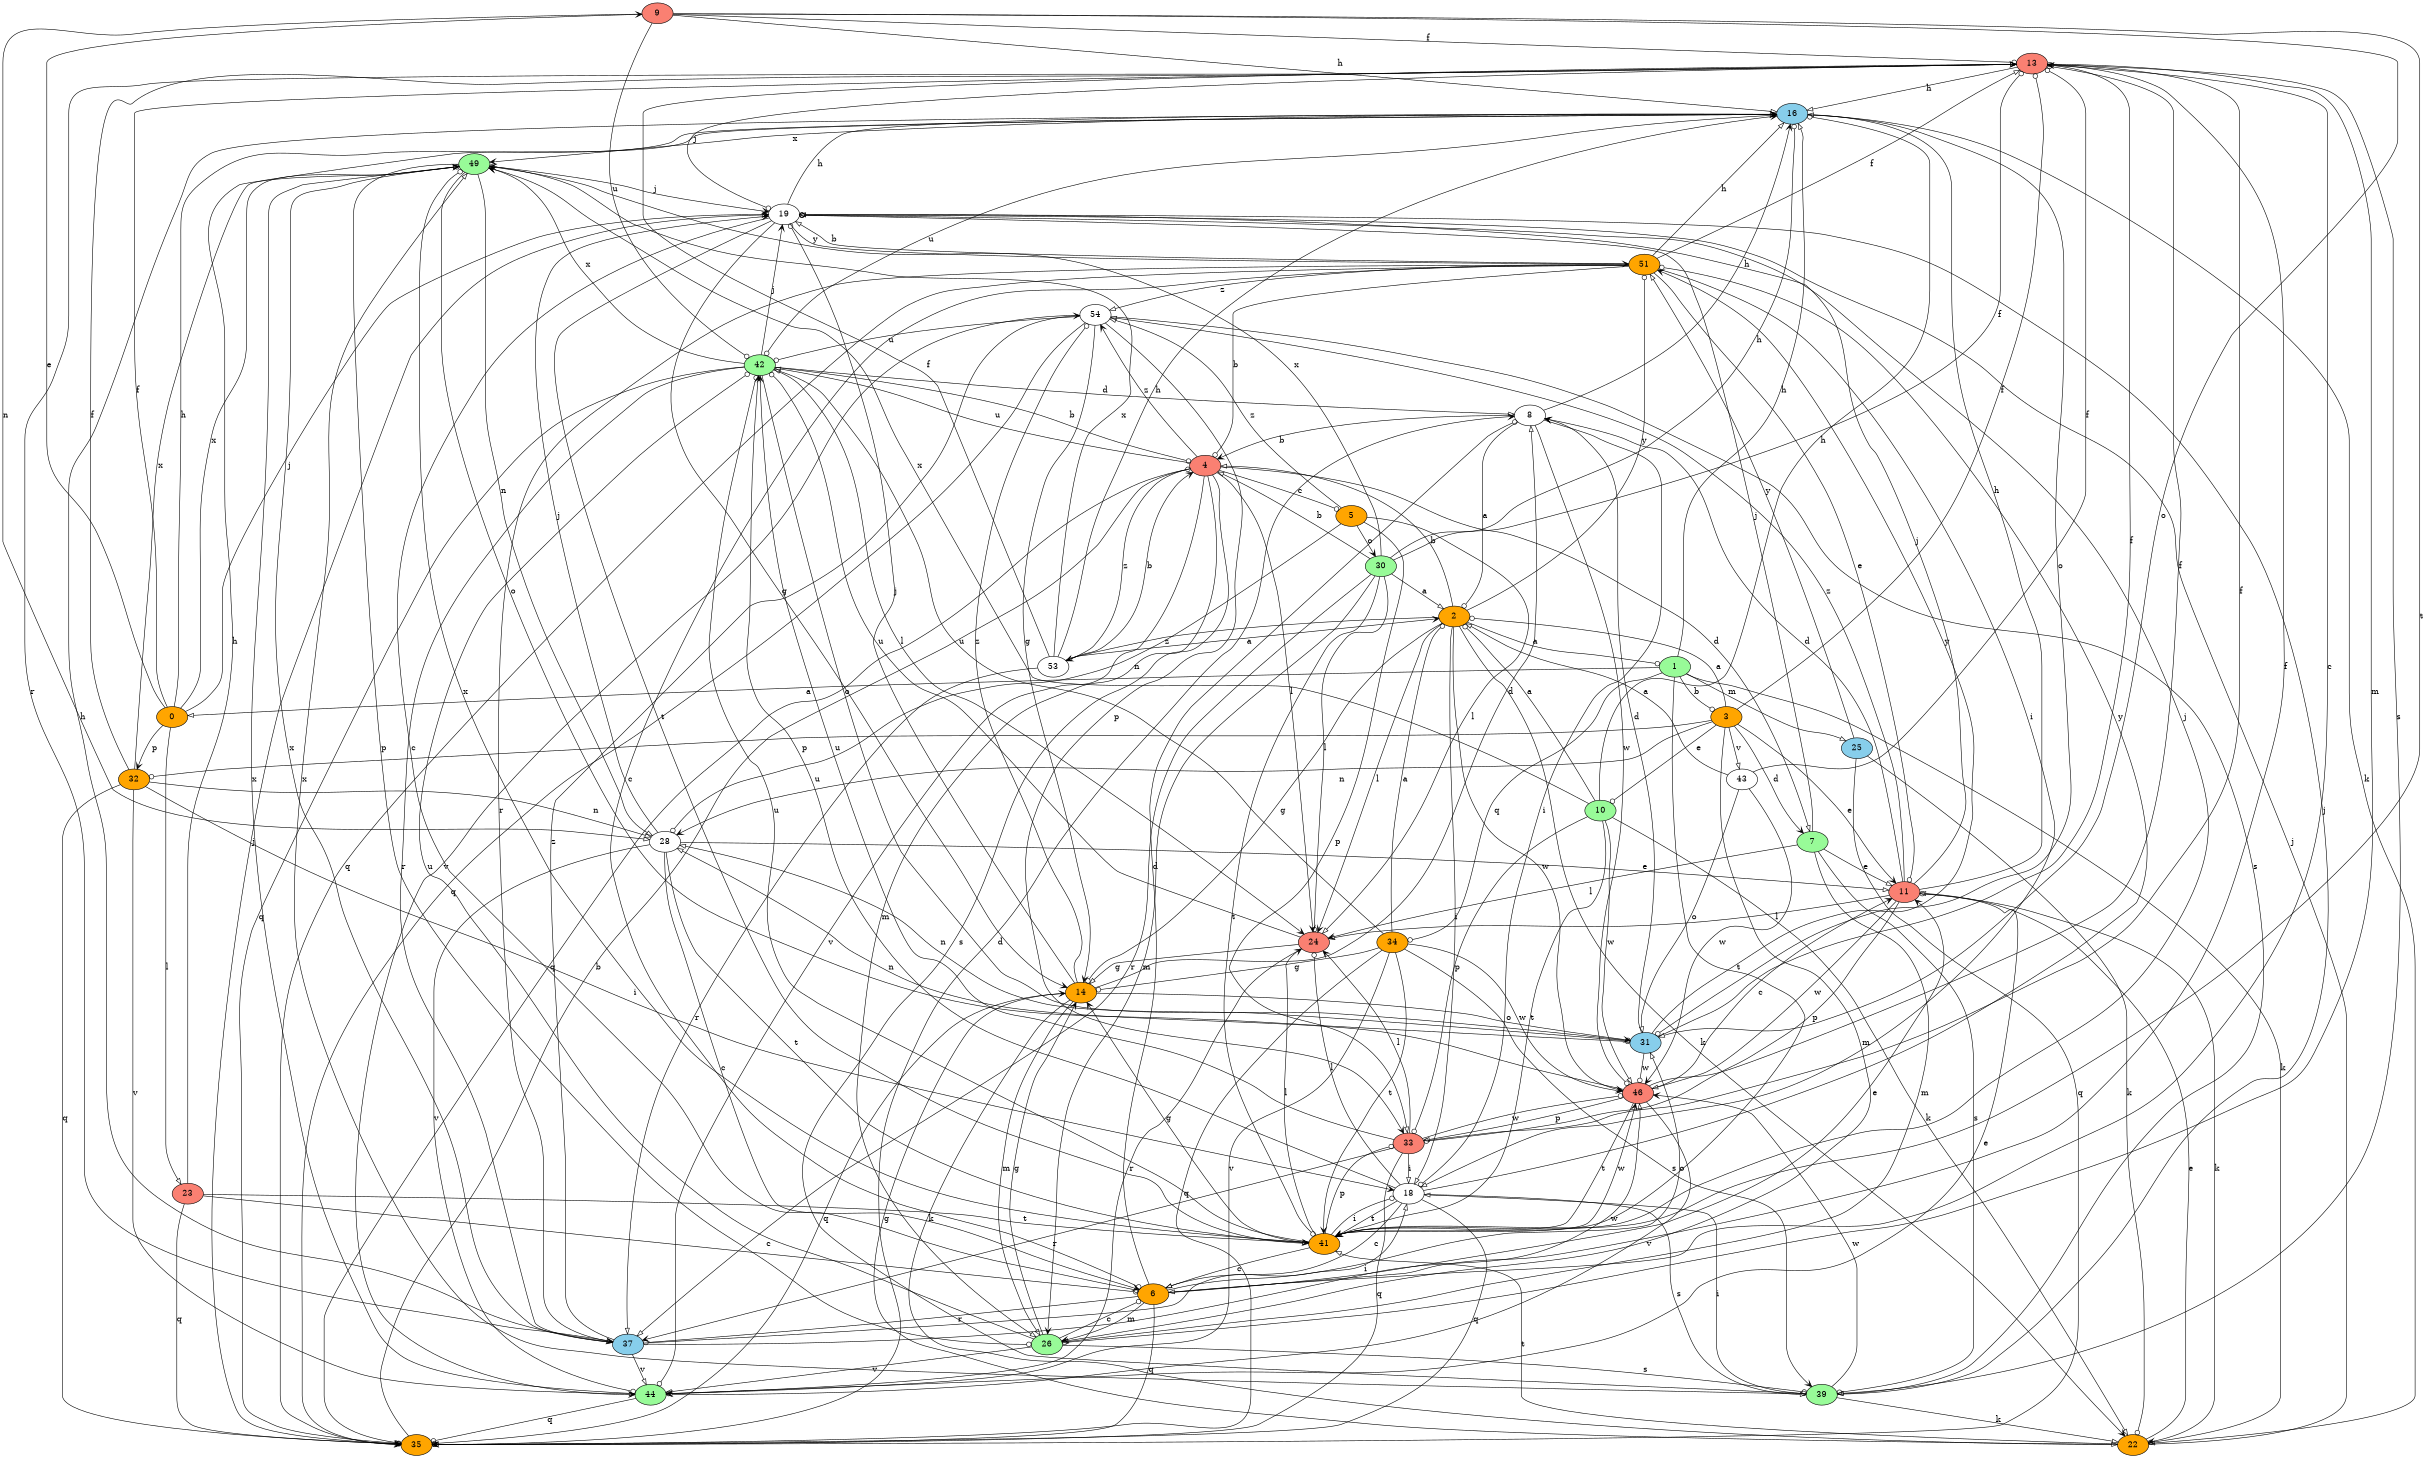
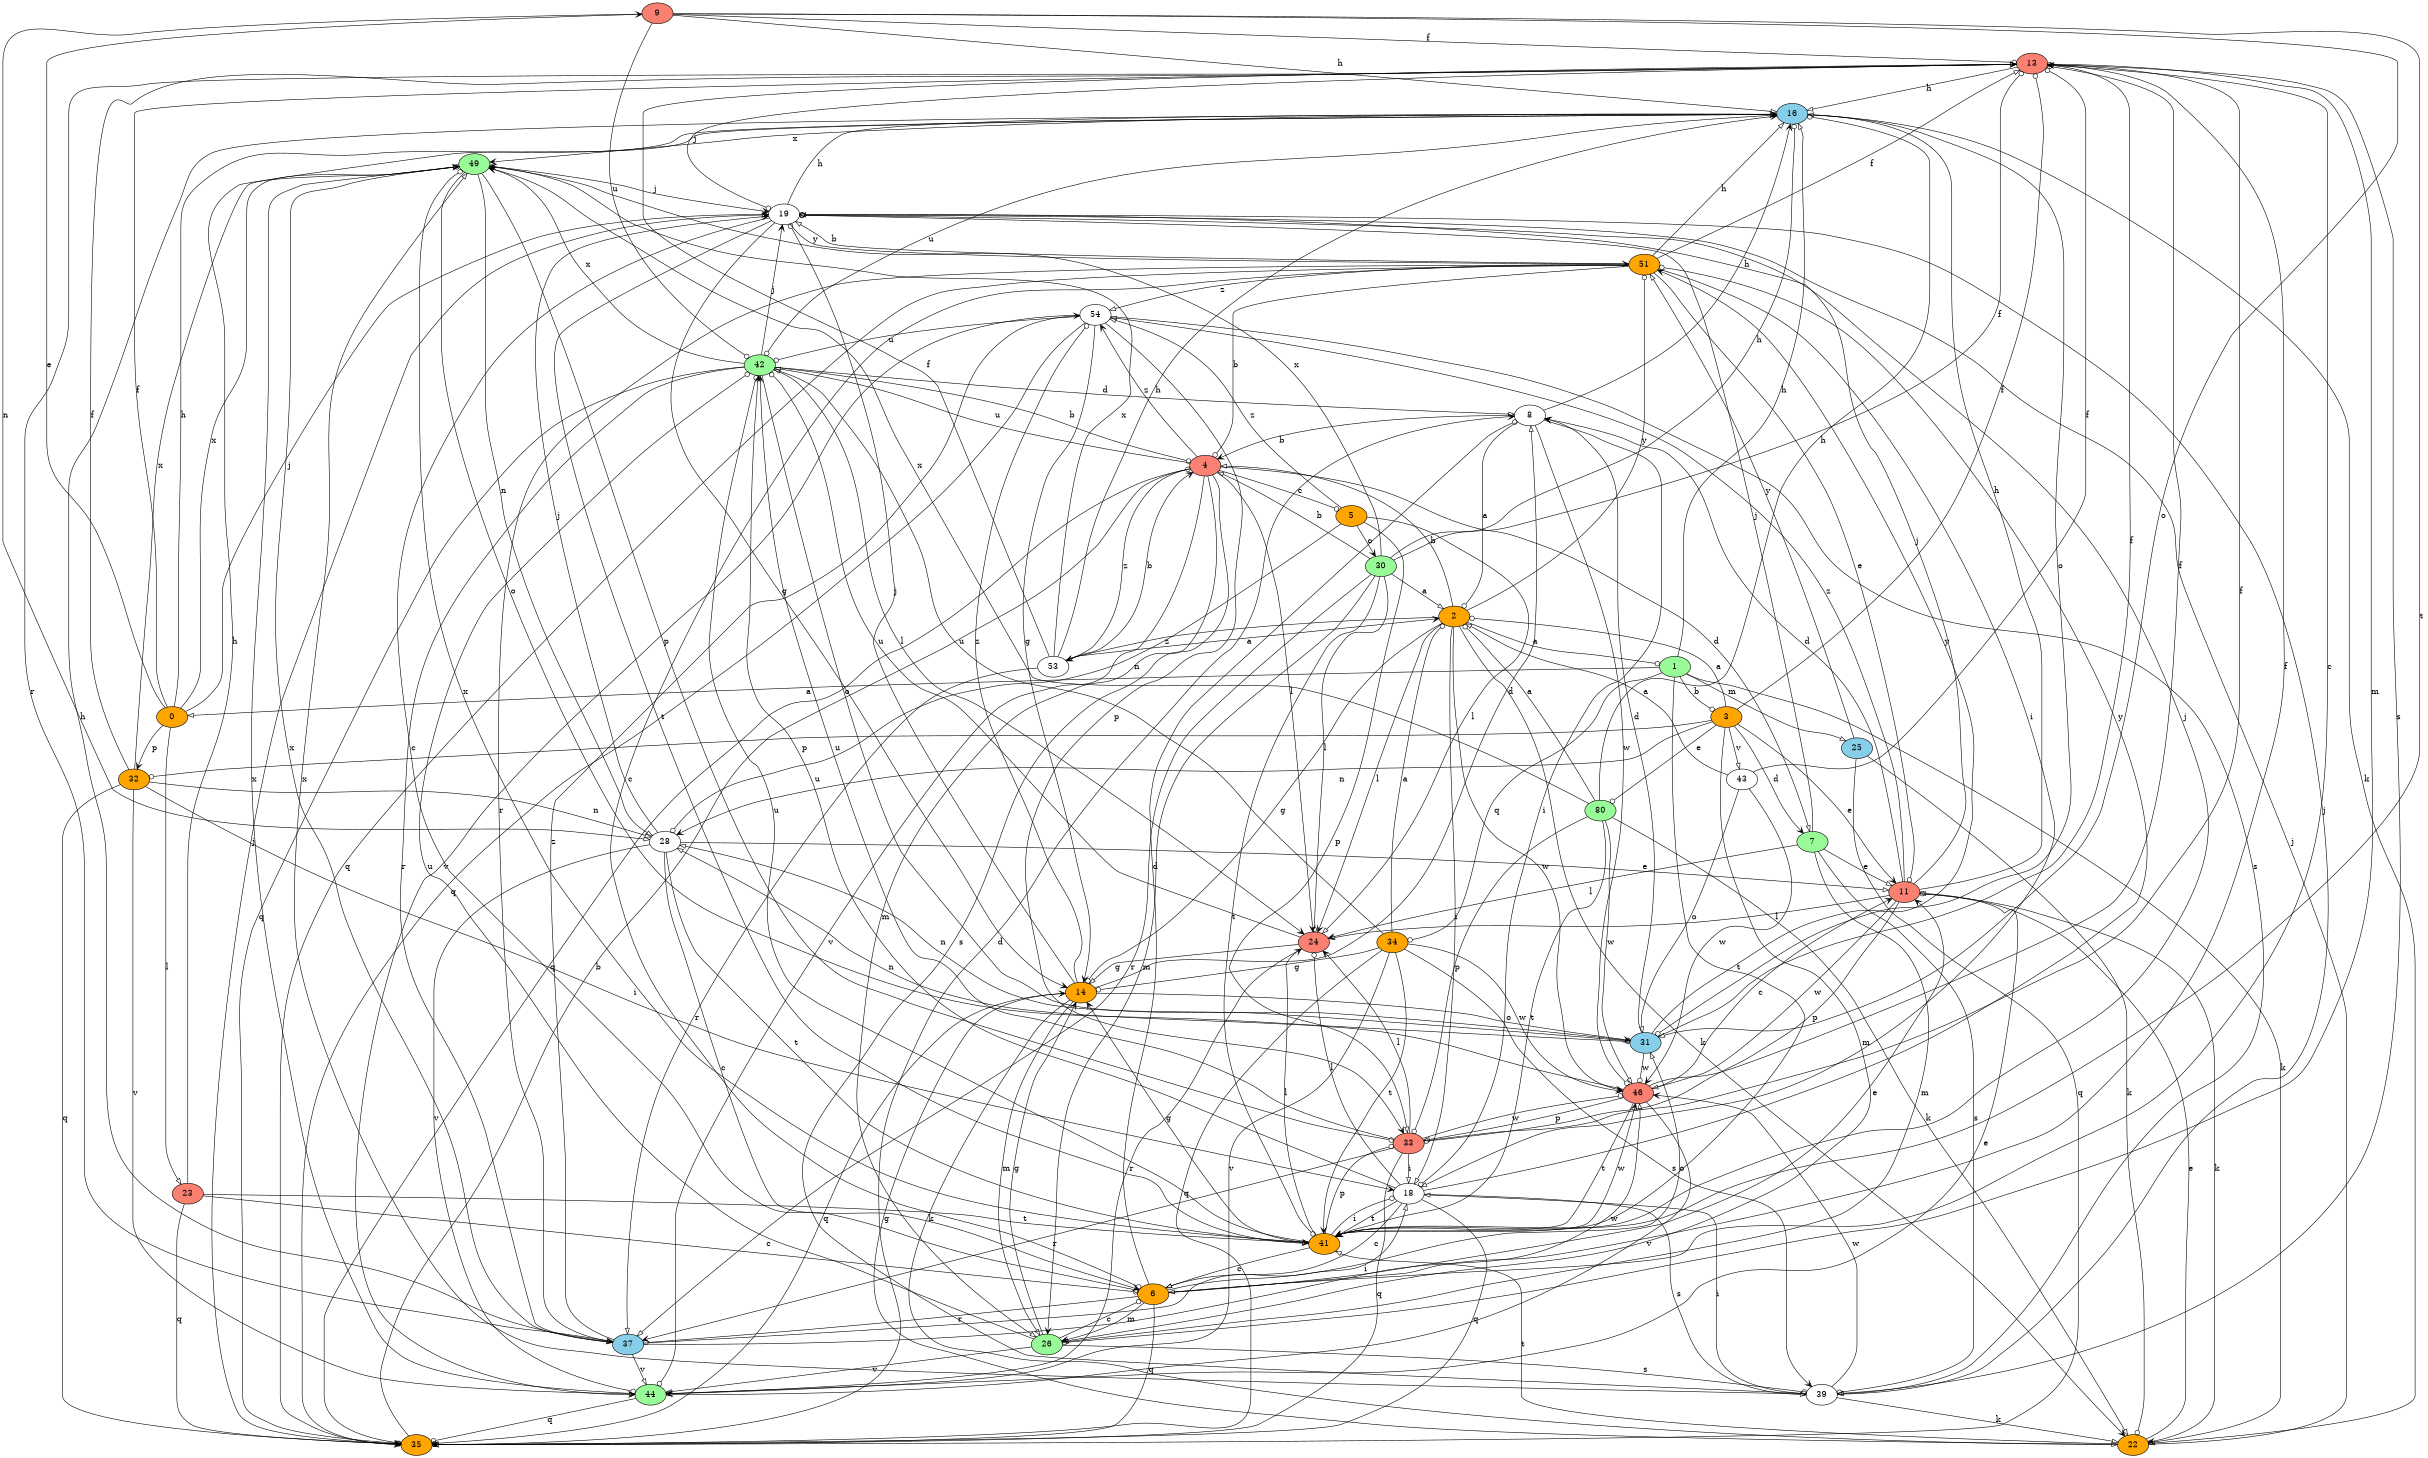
node "10": label "10" -> "80"
edge "49" -> "26": now "49" -> "33"
node "39": fillcolor palegreen -> white
